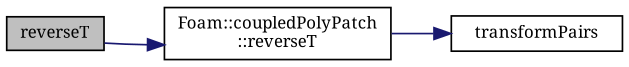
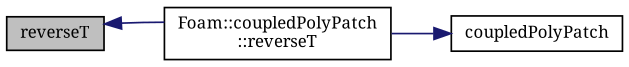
node "transformPairs": label "transformPairs" -> "coupledPolyPatch"
edge "reverseT" -> "Foam::coupledPolyPatch ::reverseT": reversed
